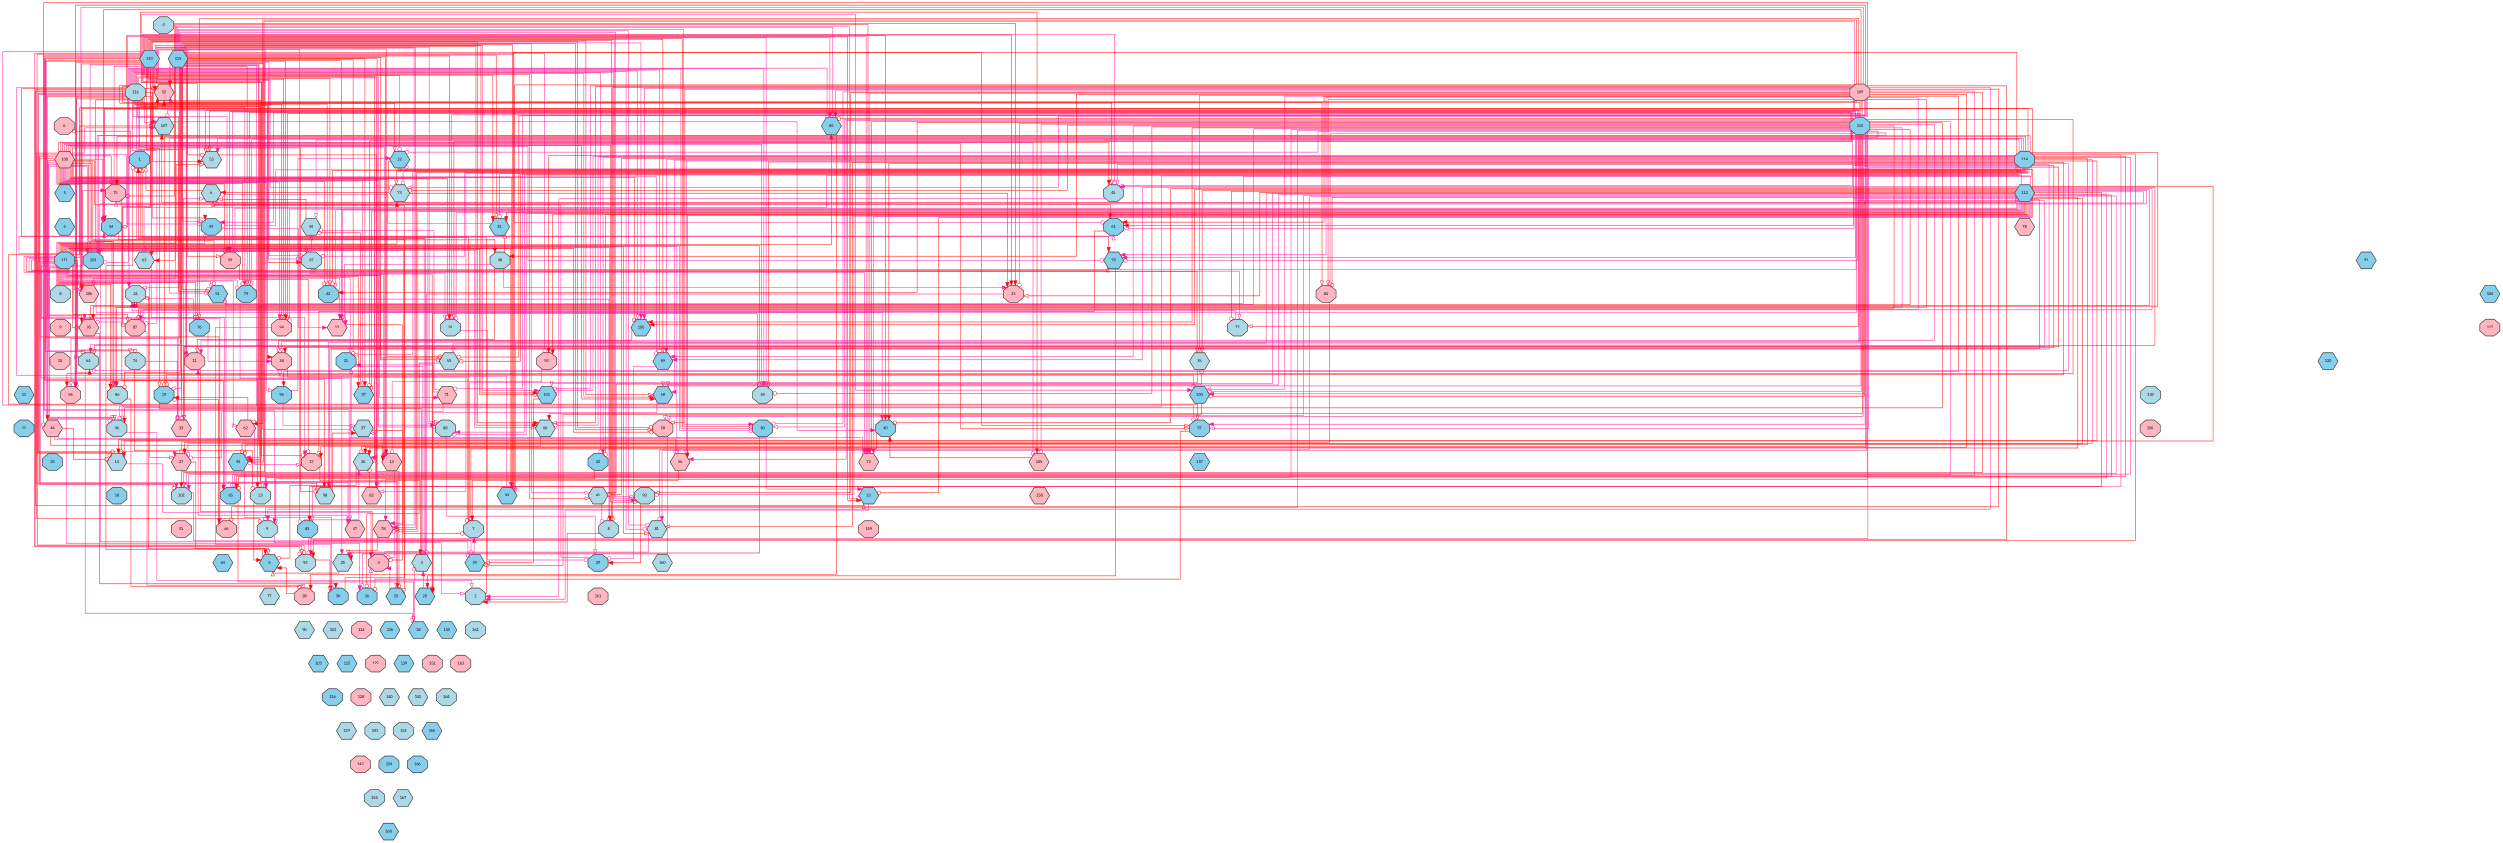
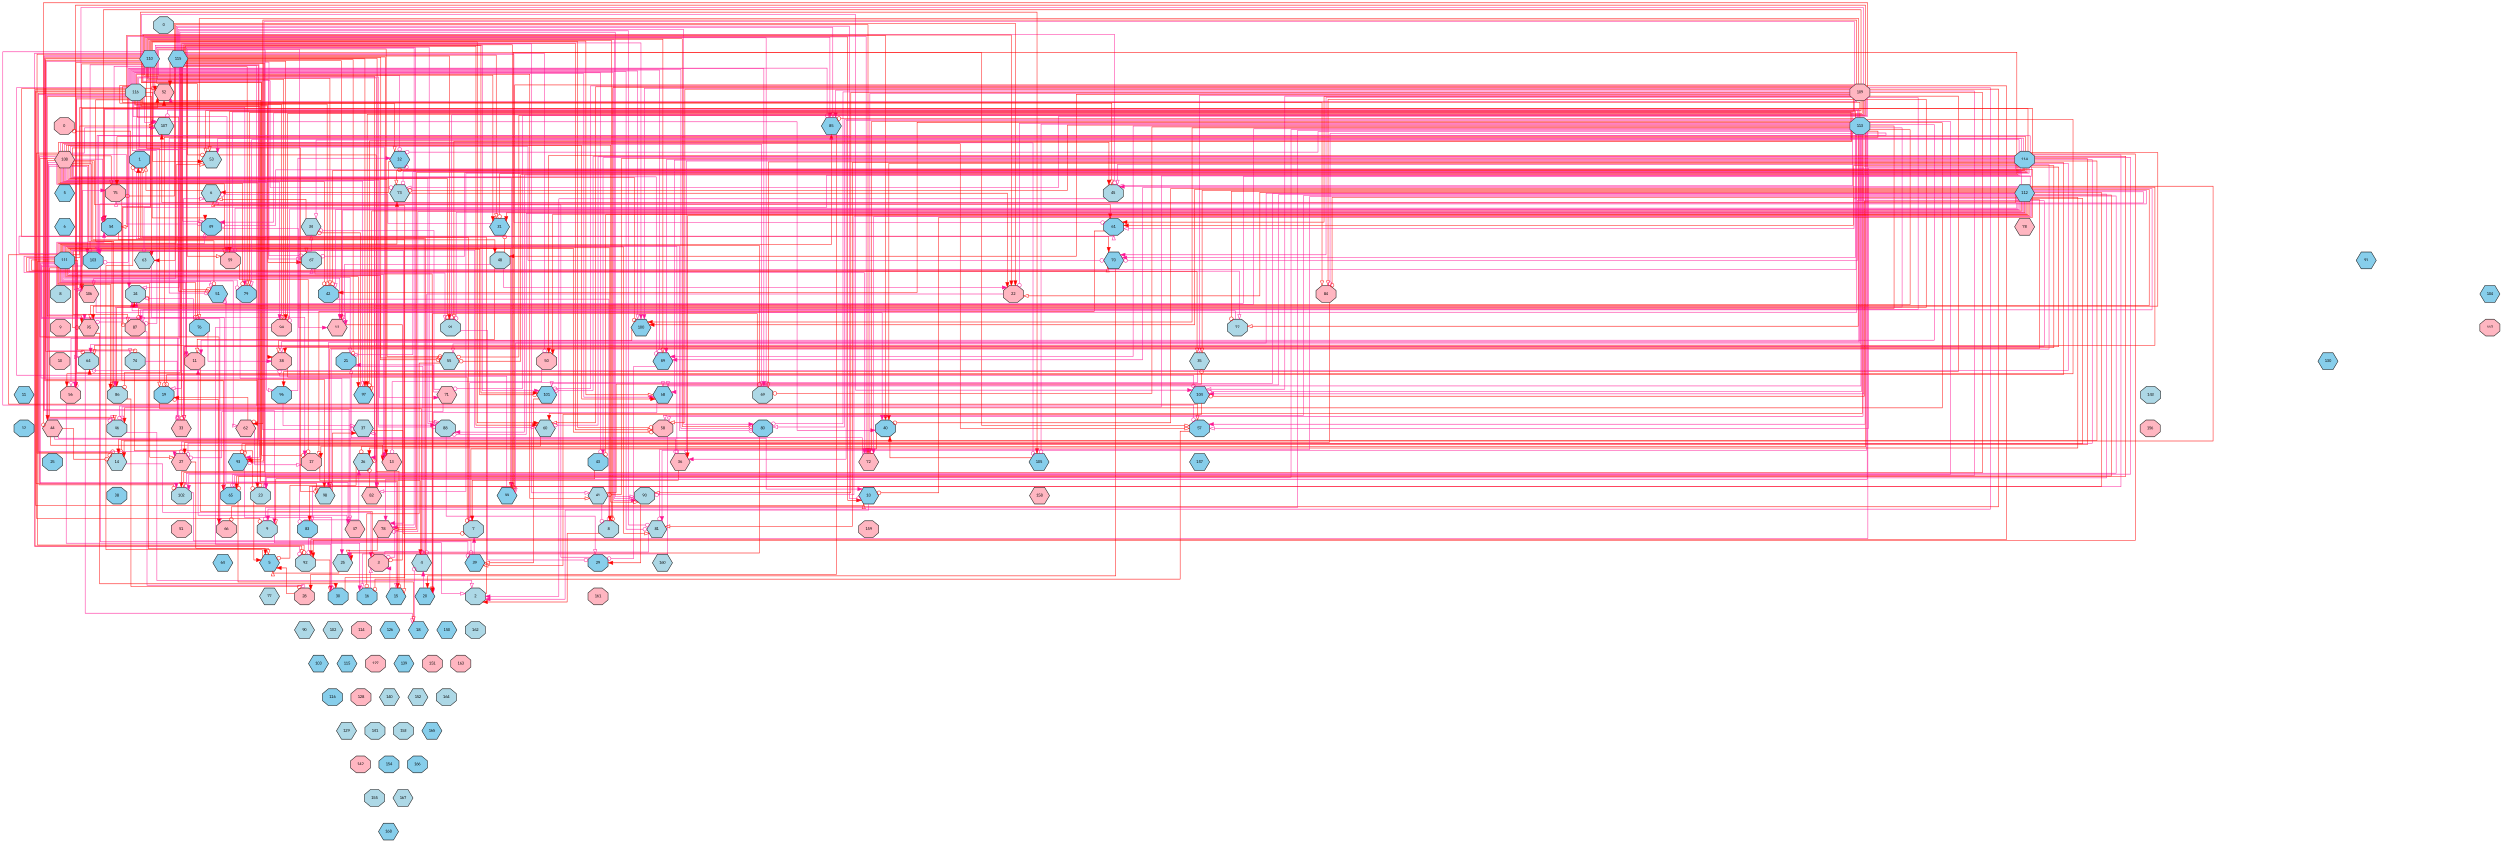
edge "109" -> "26": now "109" -> "97"
node "105": fillcolor lightpink -> skyblue
